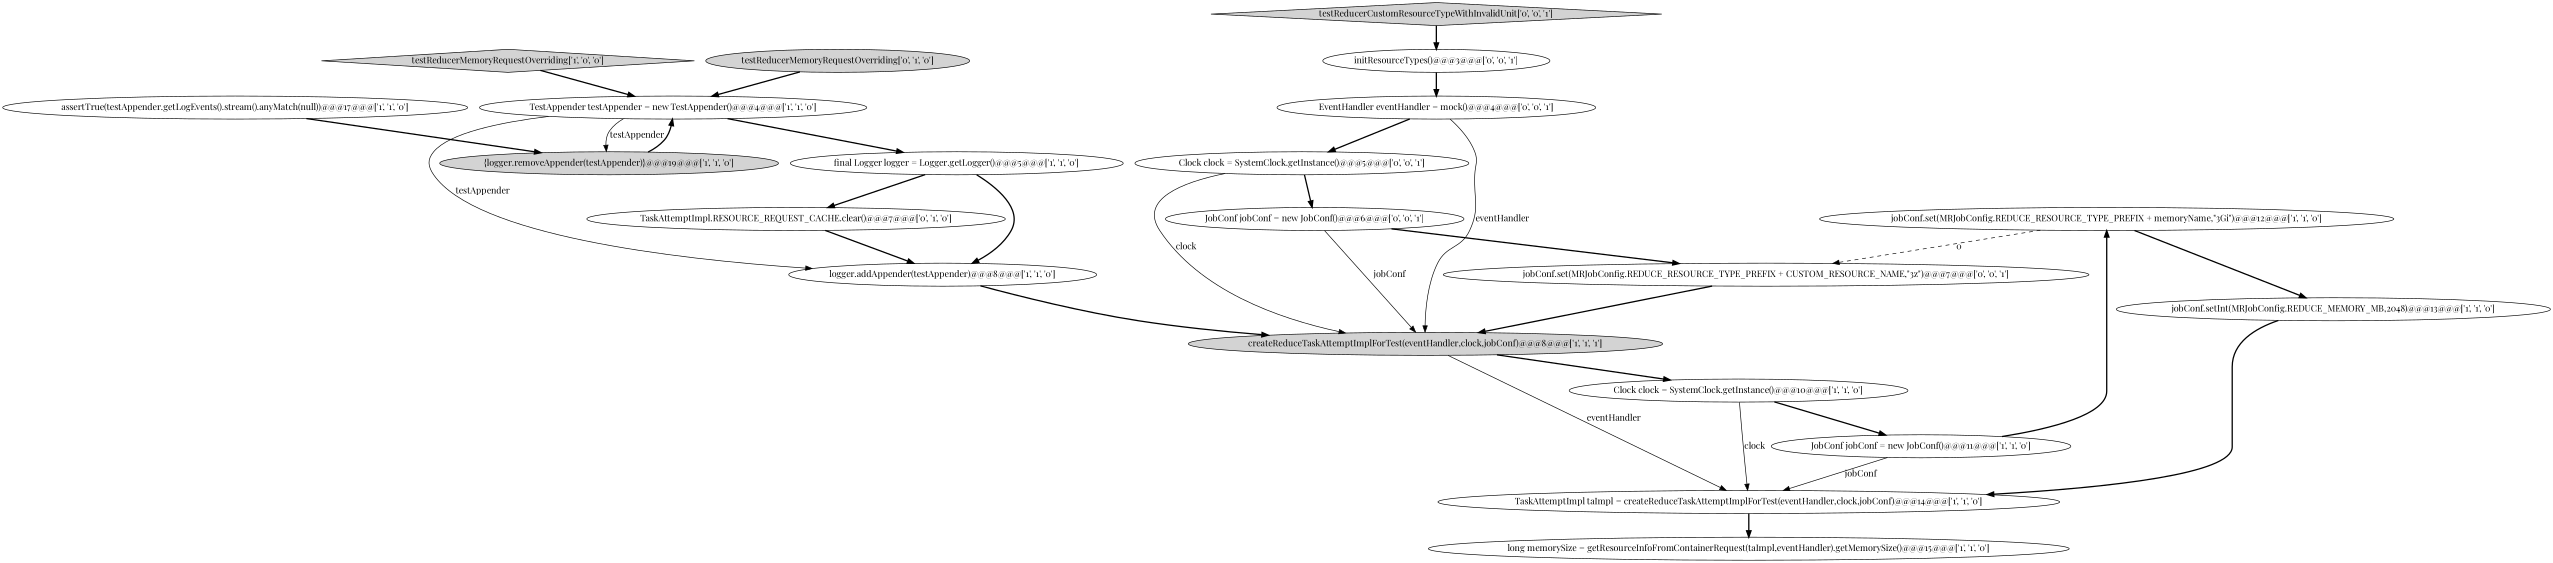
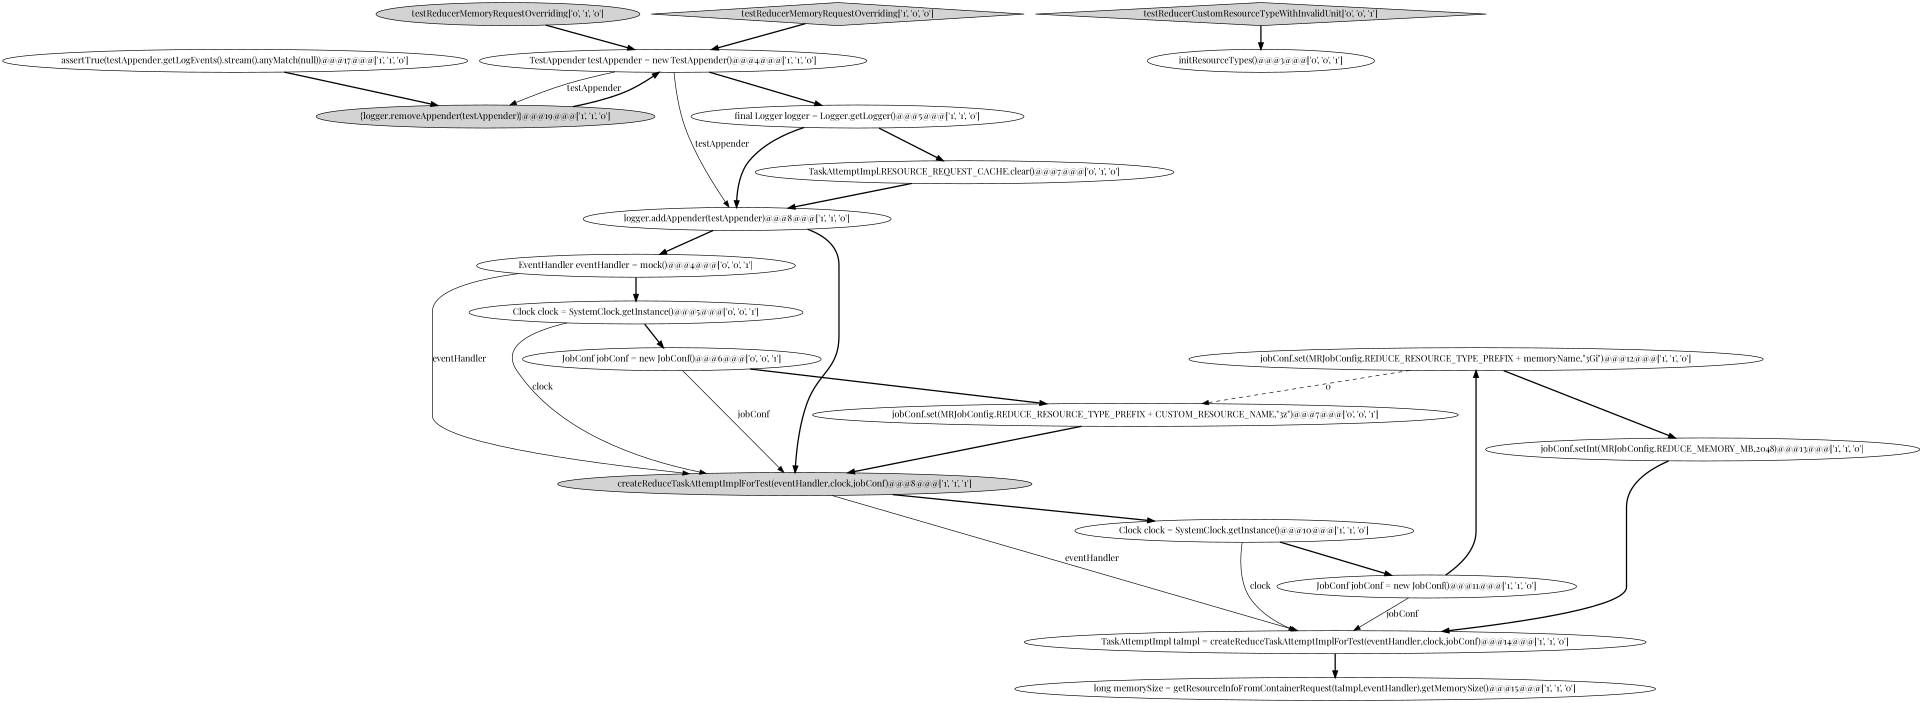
edge "initResourceTypes()@@@3@@@['0', '0', '1']" -> "EventHandler eventHandler = mock()@@@4@@@['0', '0', '1']": now "logger.addAppender(testAppender)@@@8@@@['1', '1', '0']" -> "EventHandler eventHandler = mock()@@@4@@@['0', '0', '1']"
